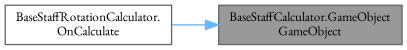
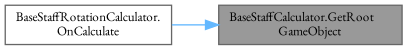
node "BaseStaffCalculator.GameObject GameObject": label "BaseStaffCalculator.GameObject GameObject" -> "BaseStaffCalculator.GetRoot GameObject"
